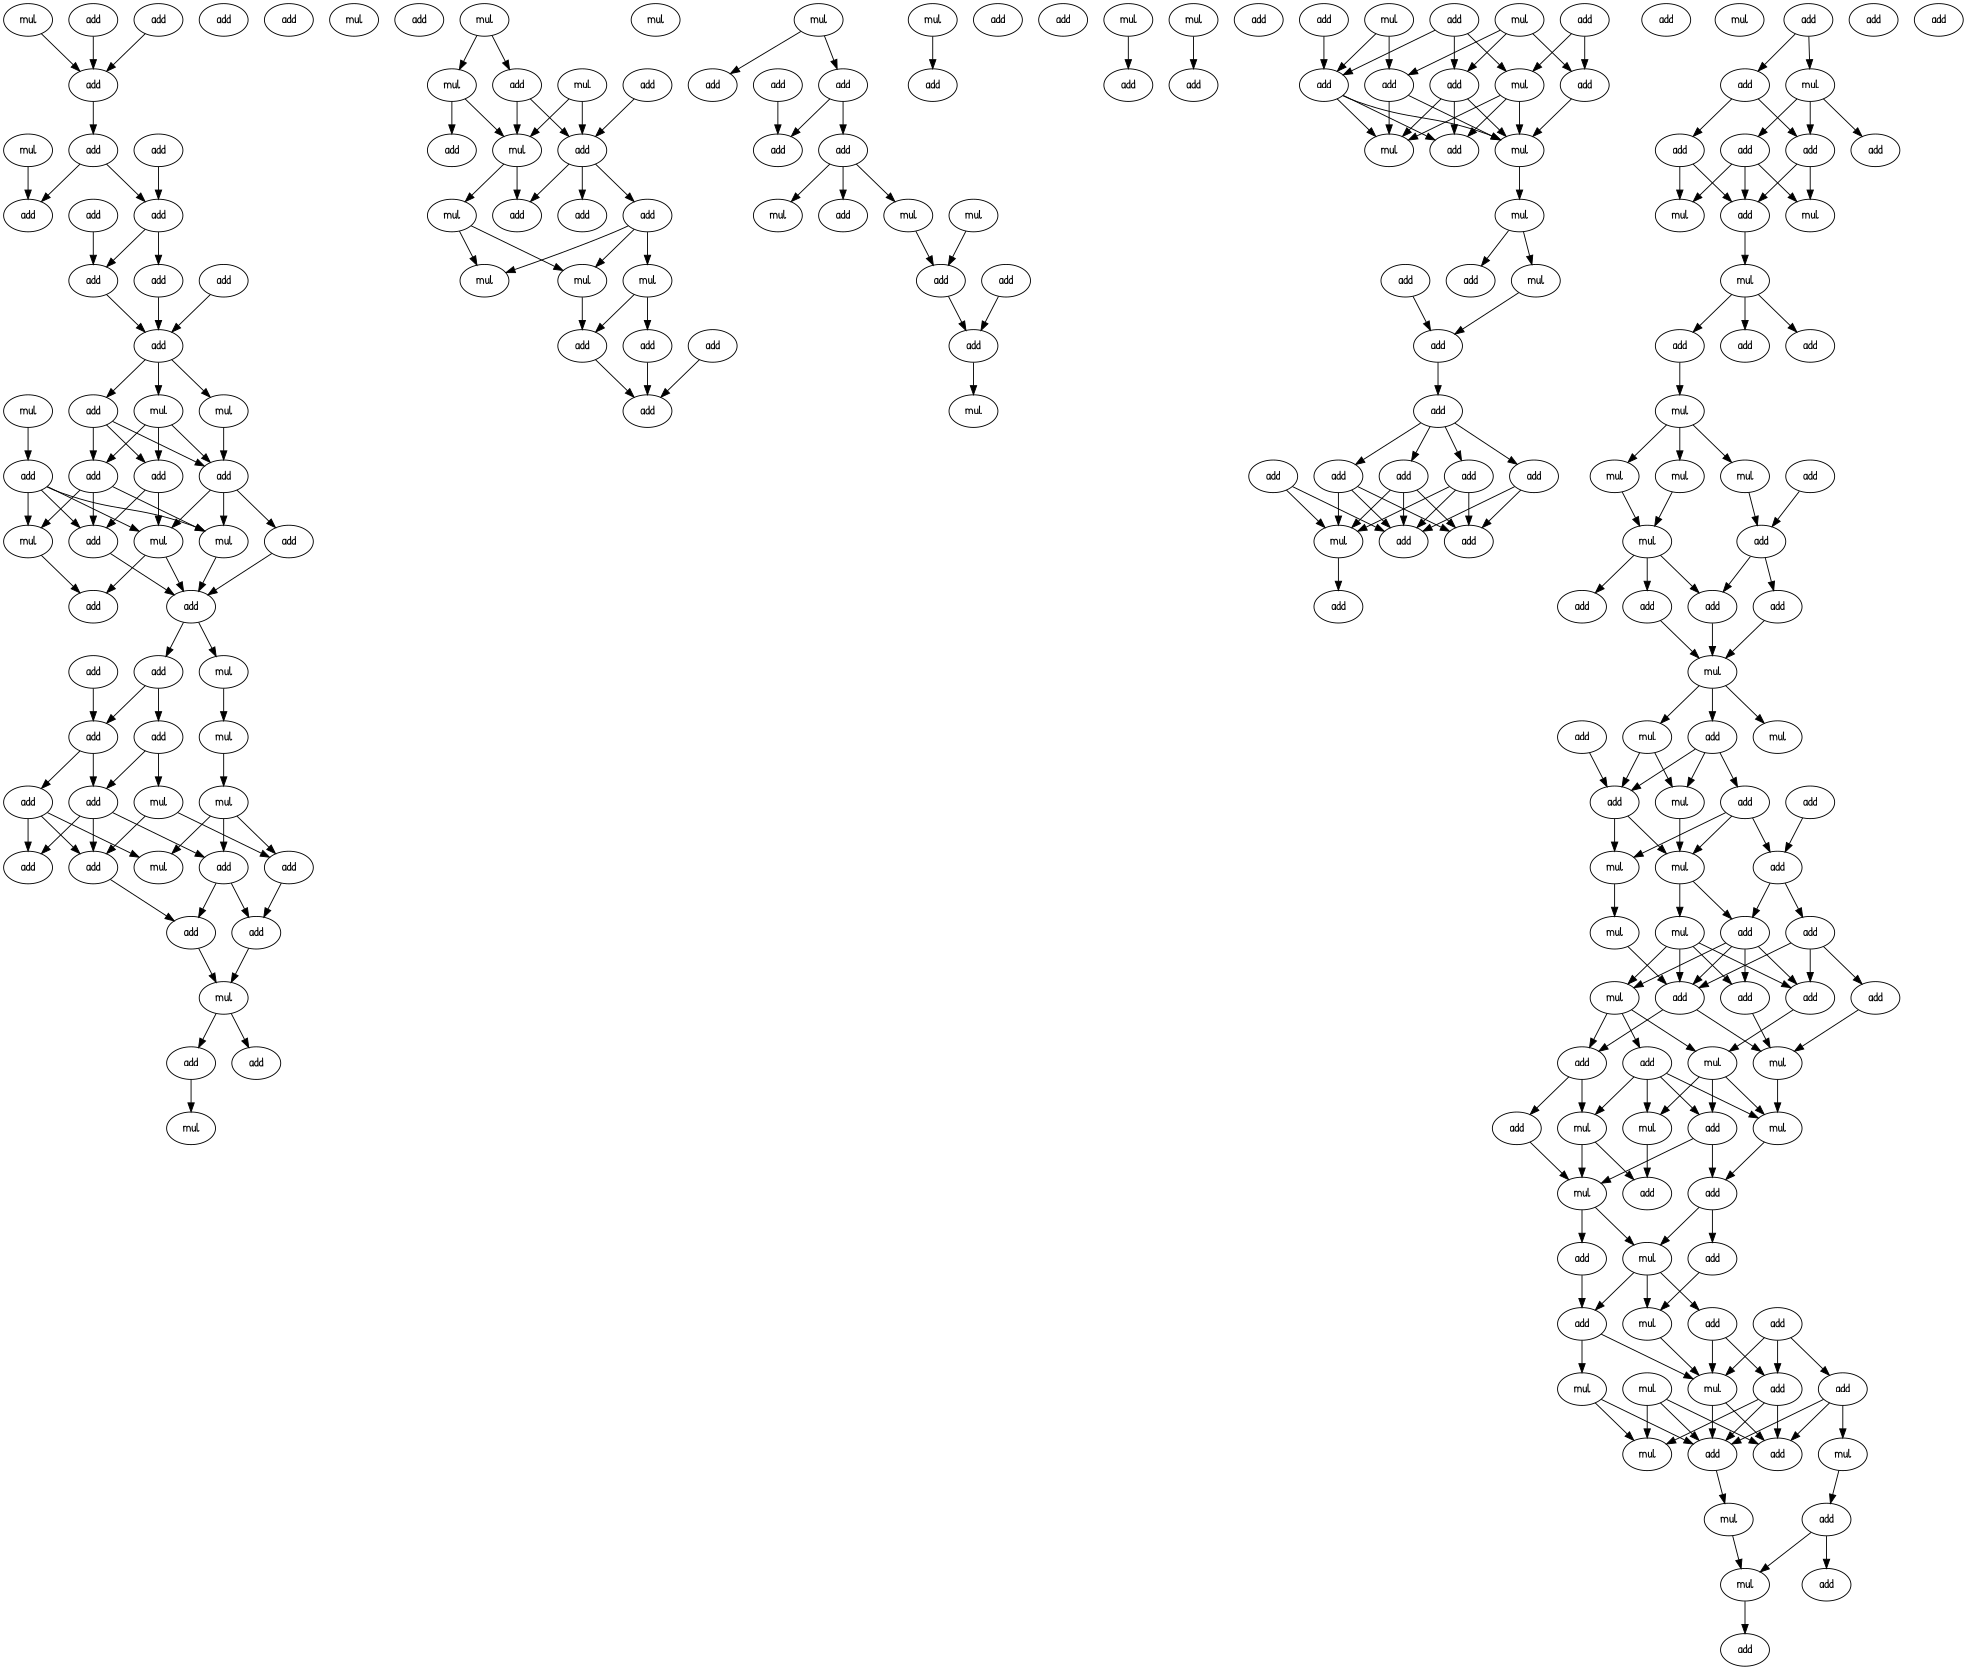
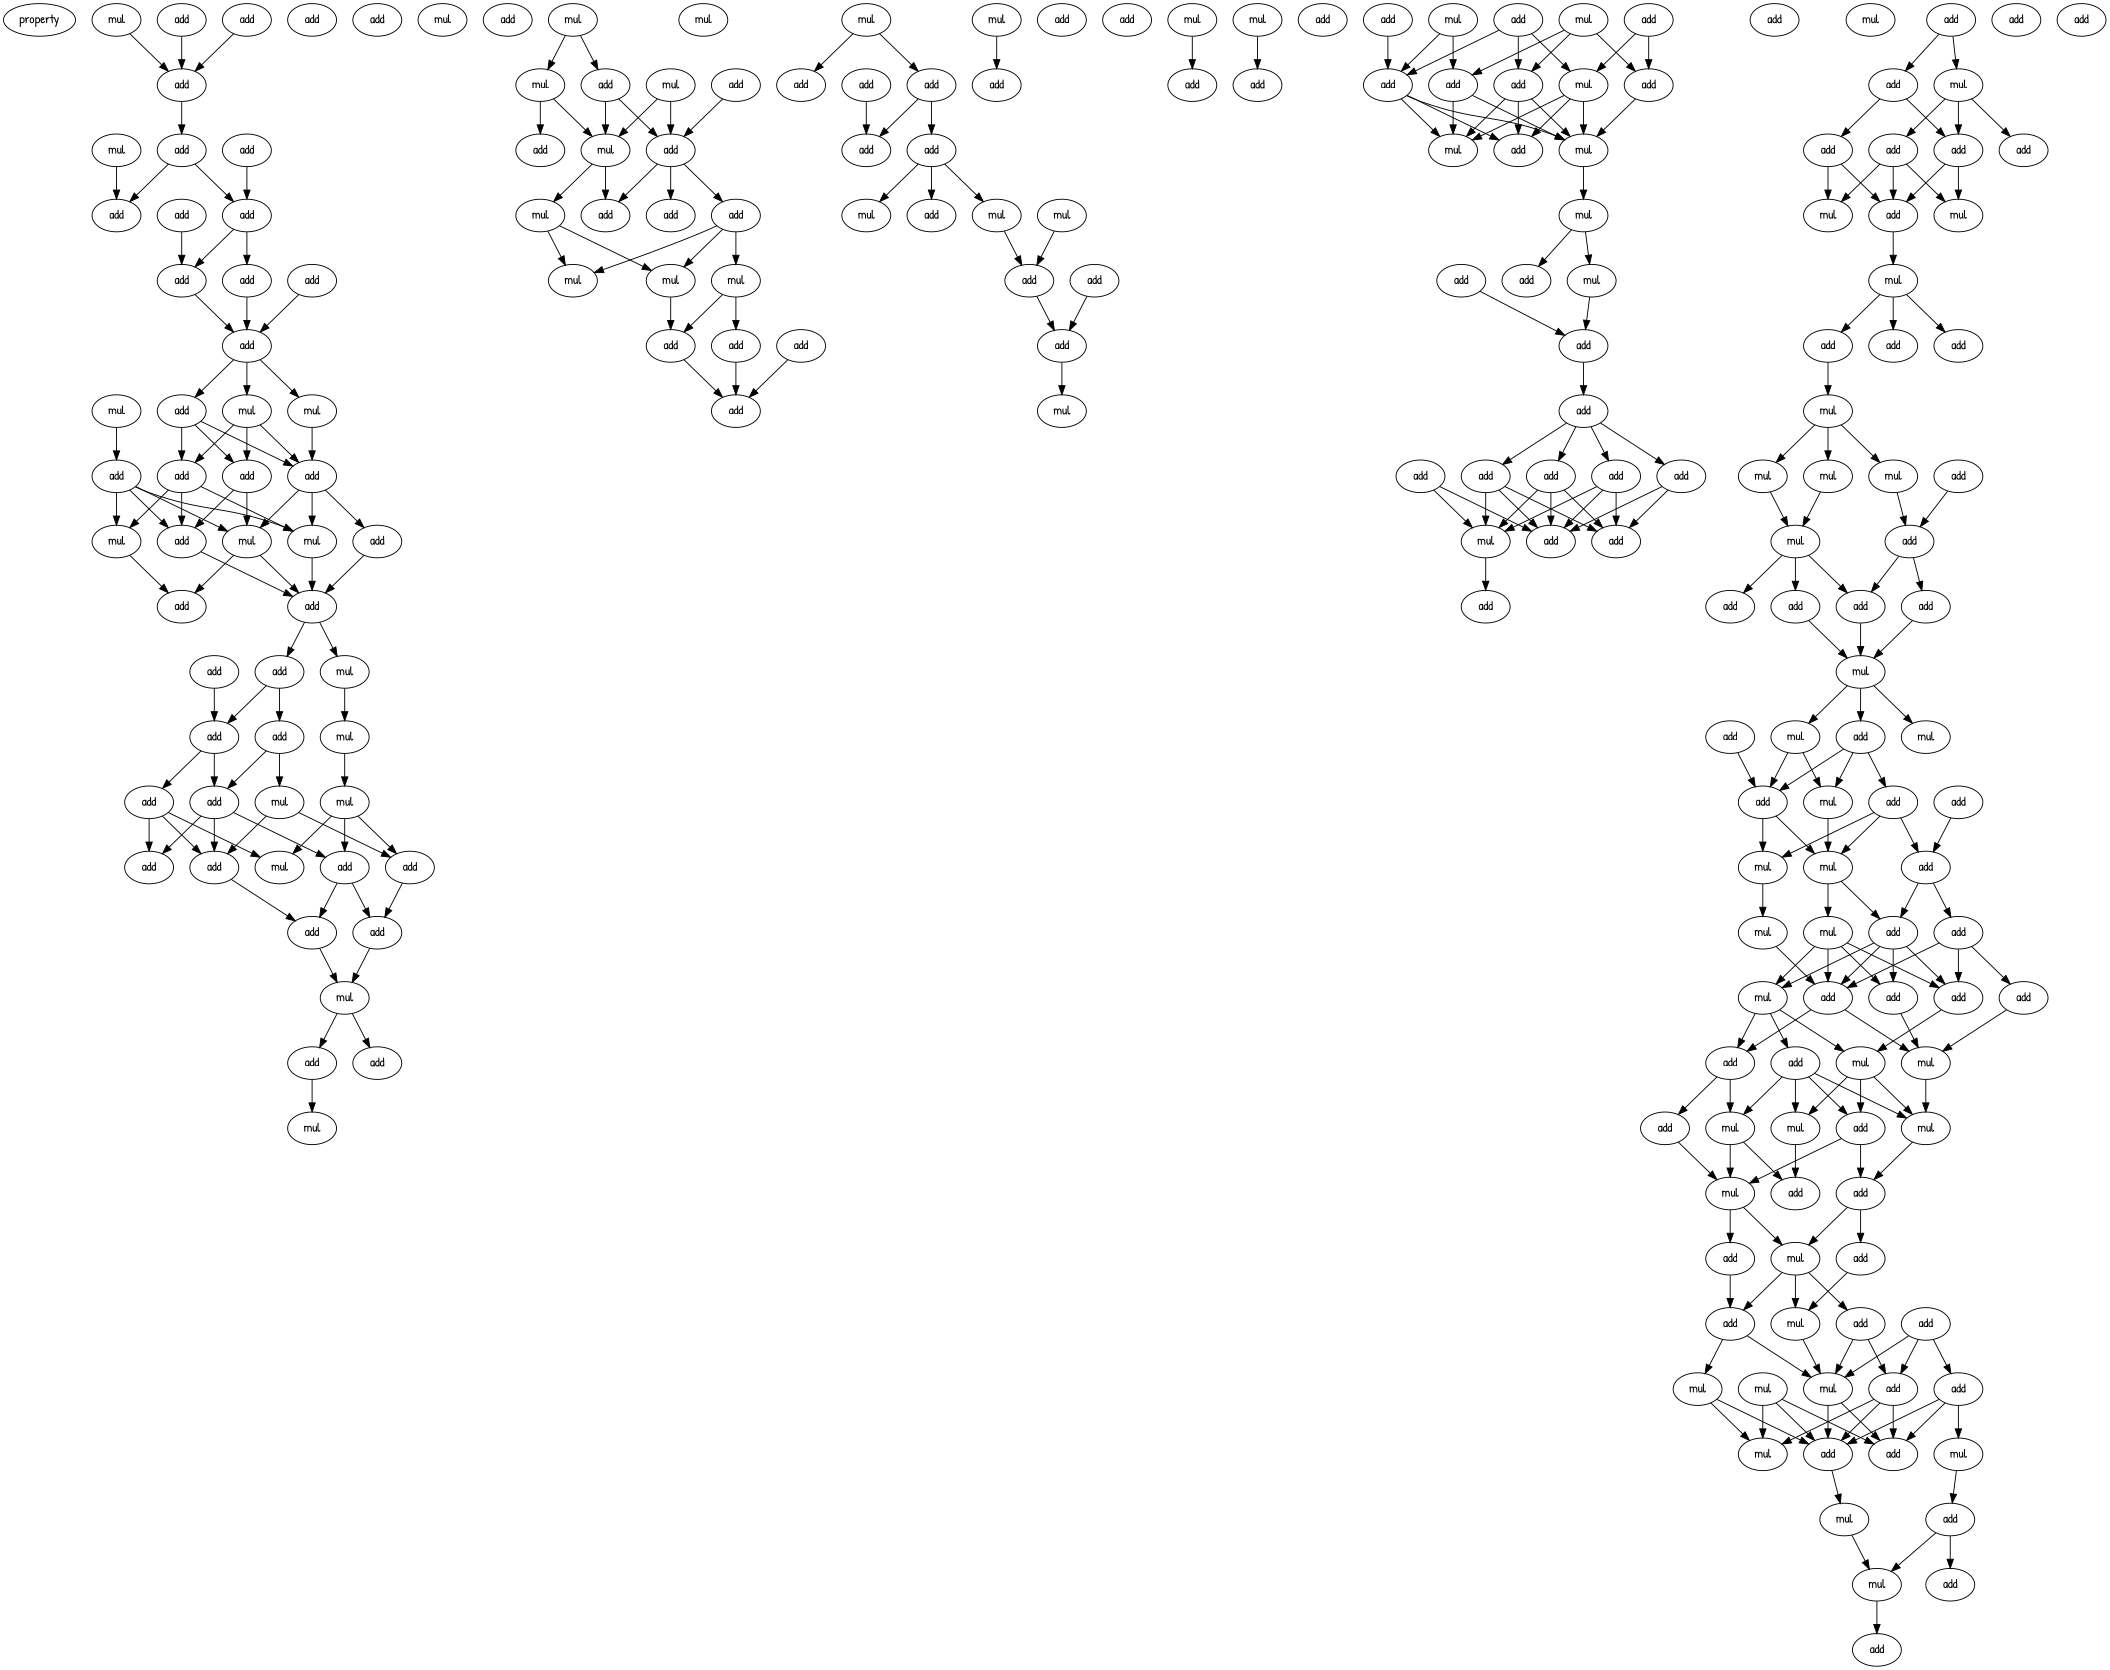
node "property": added
